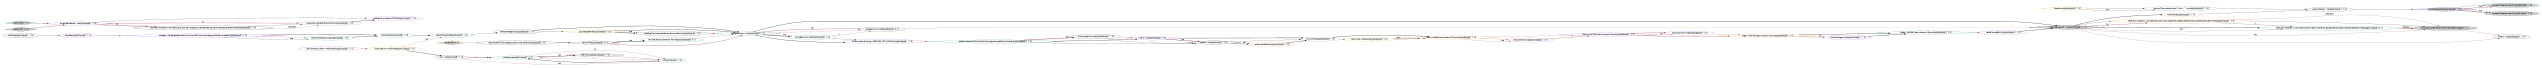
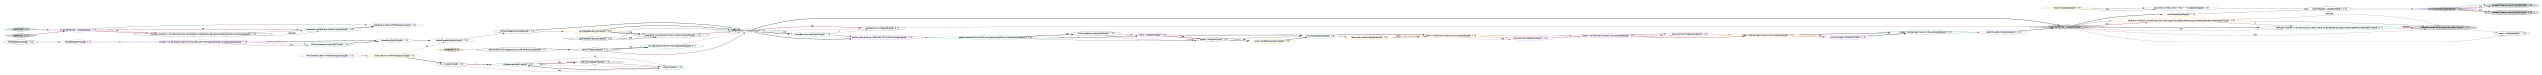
node "log.isDebugEnabled()@@@29@@@['0', '1', '0']": added
